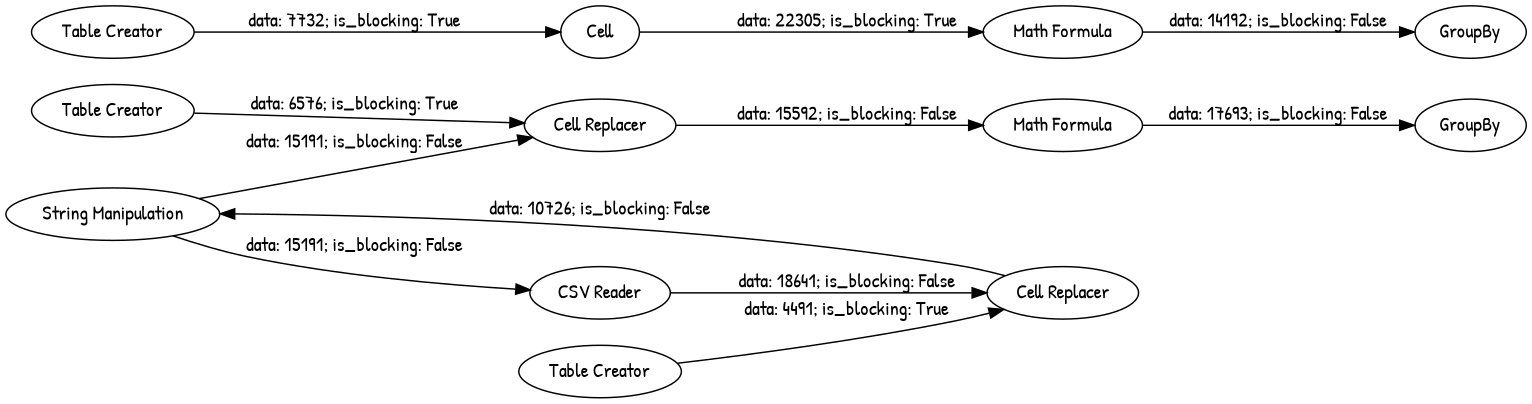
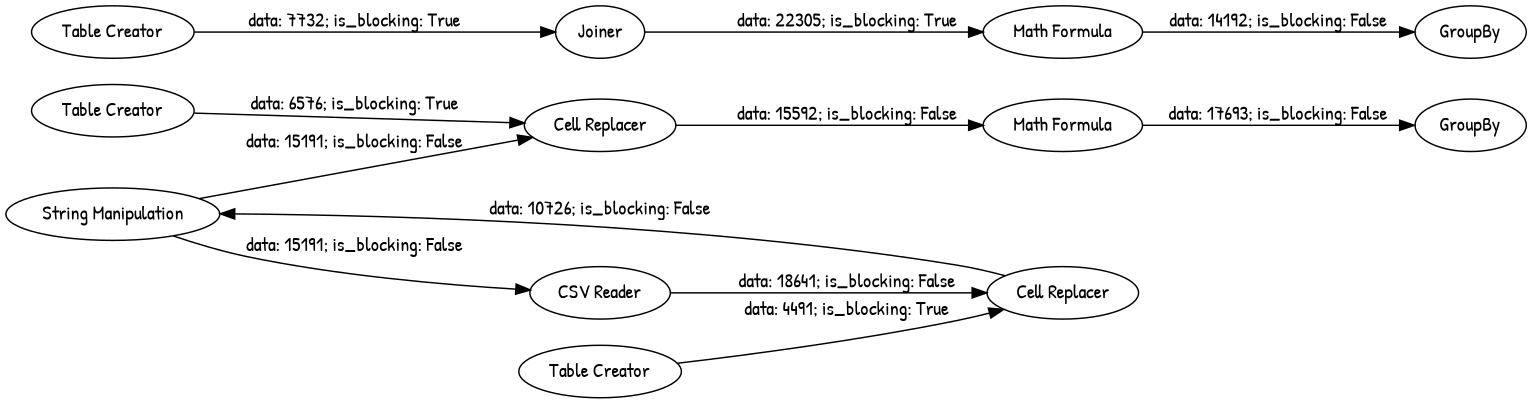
node "Cell": label "Cell" -> "Joiner"
